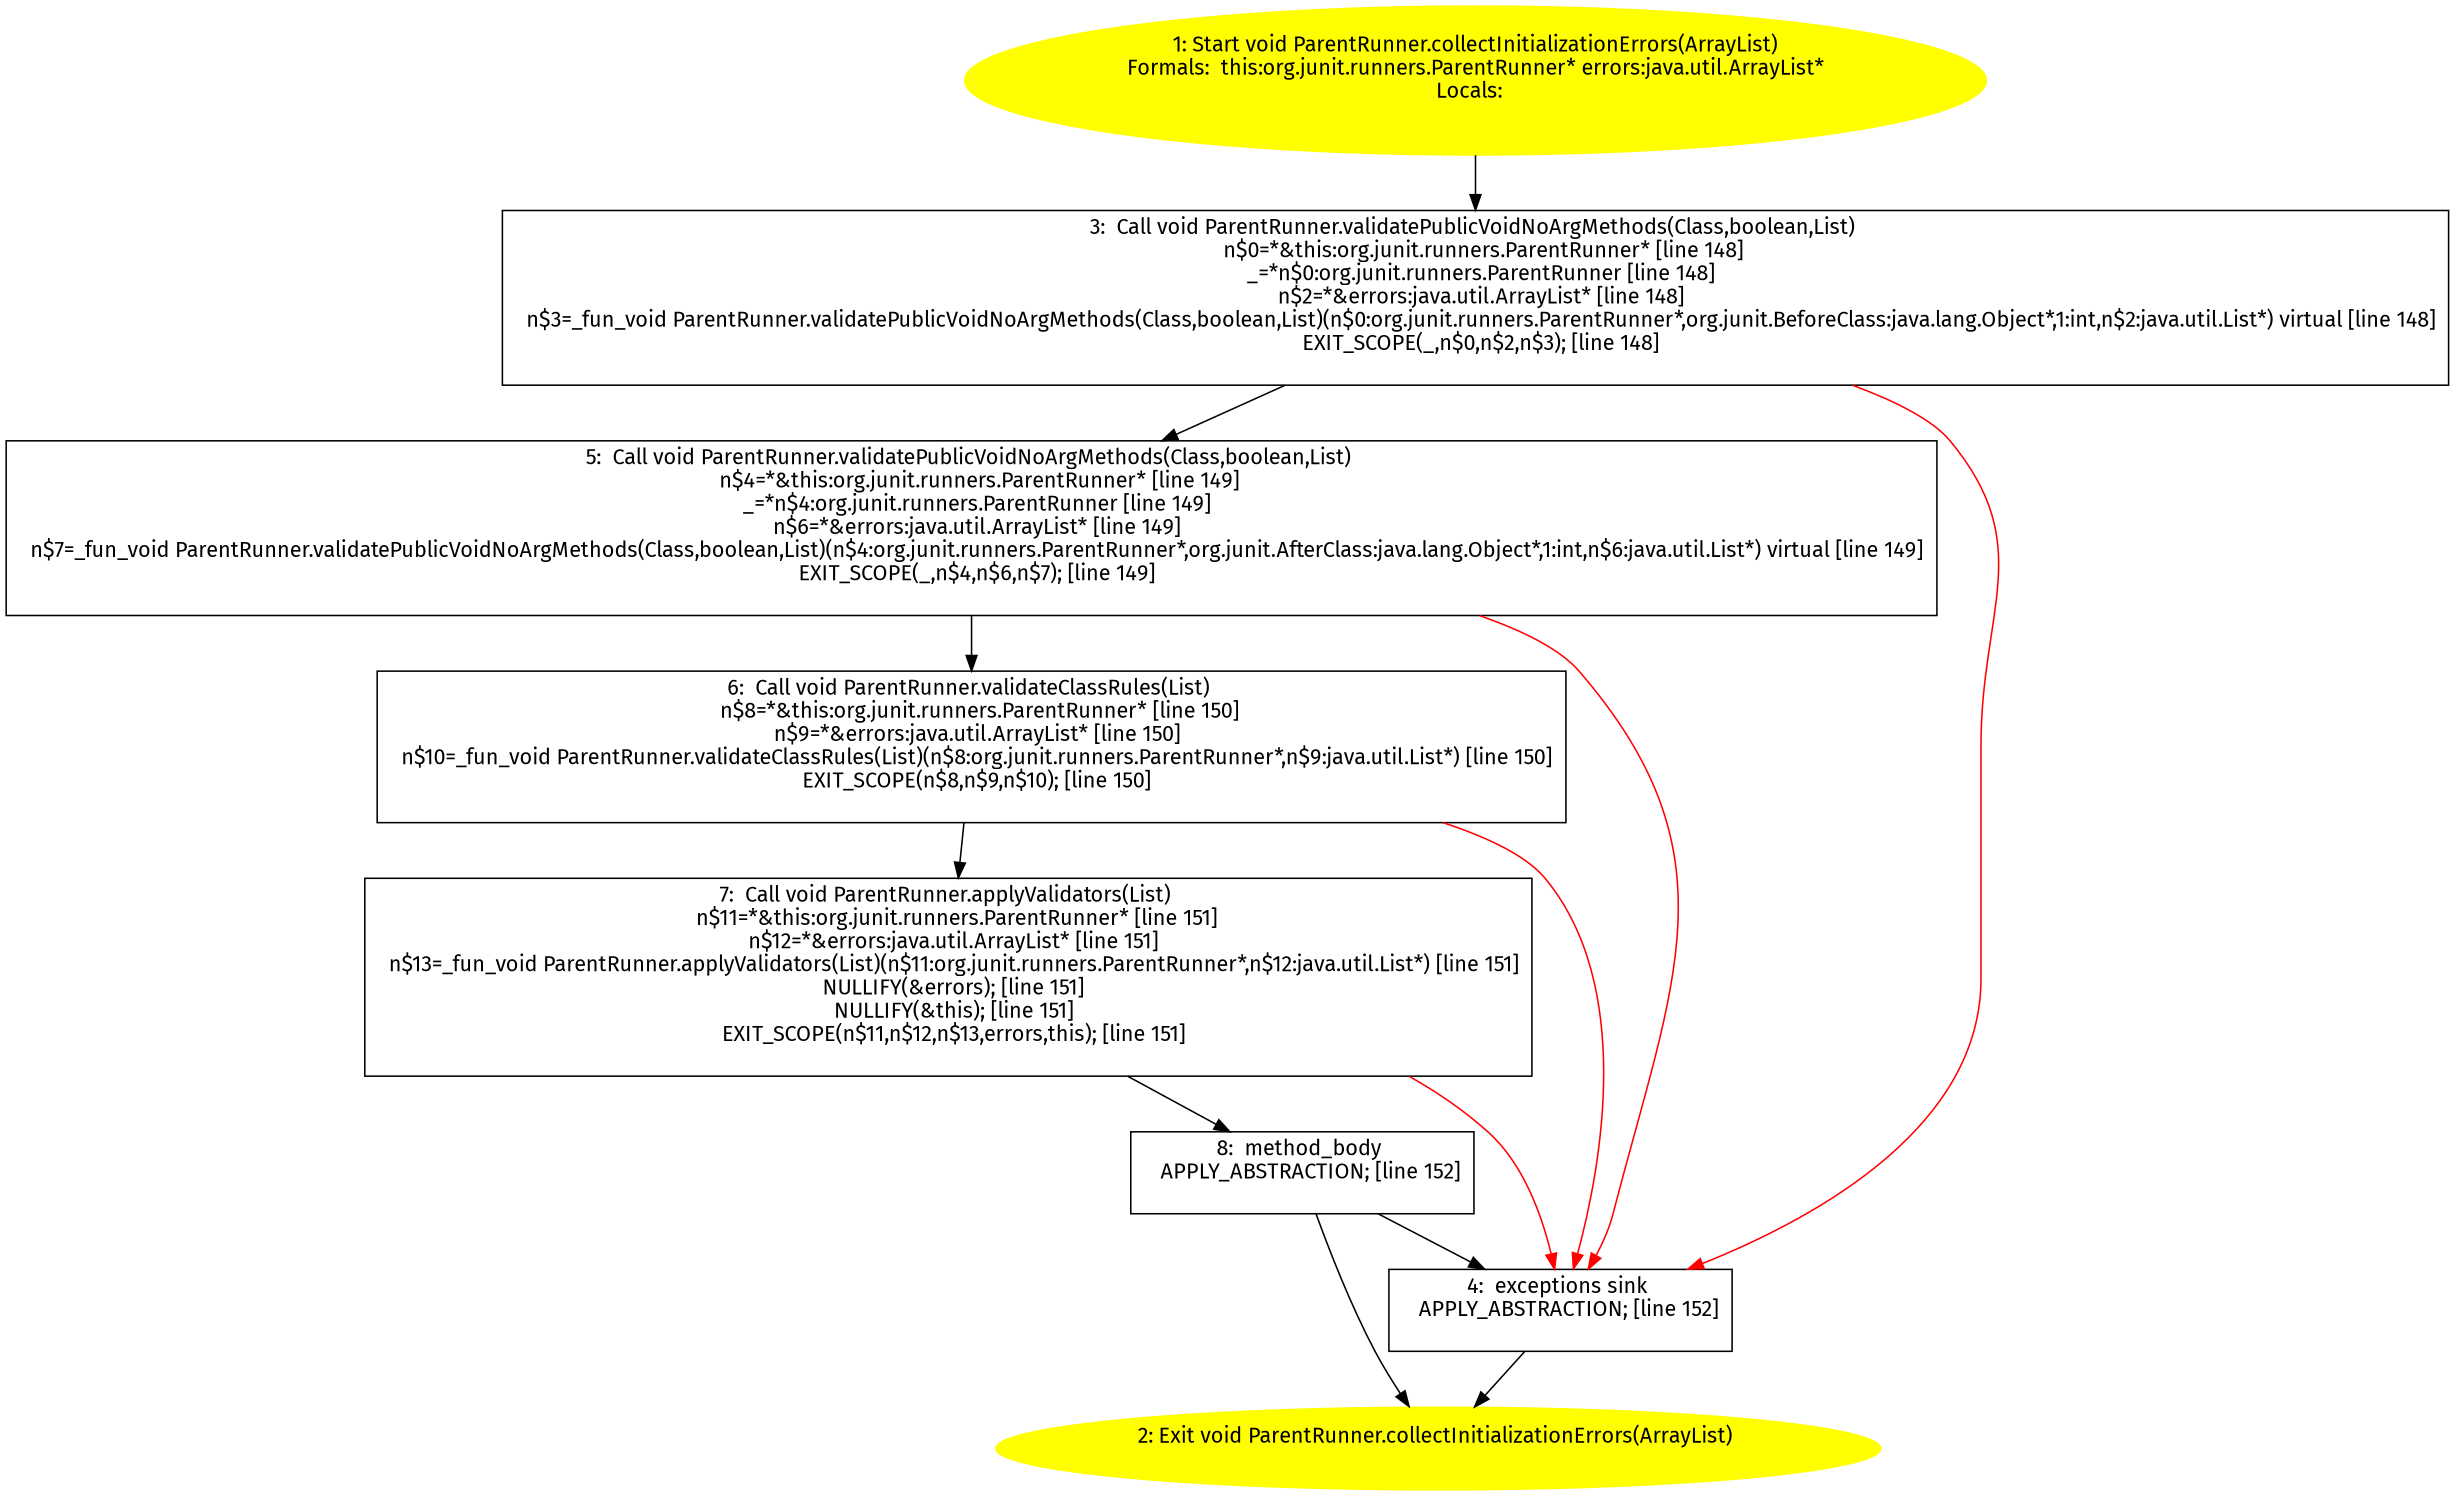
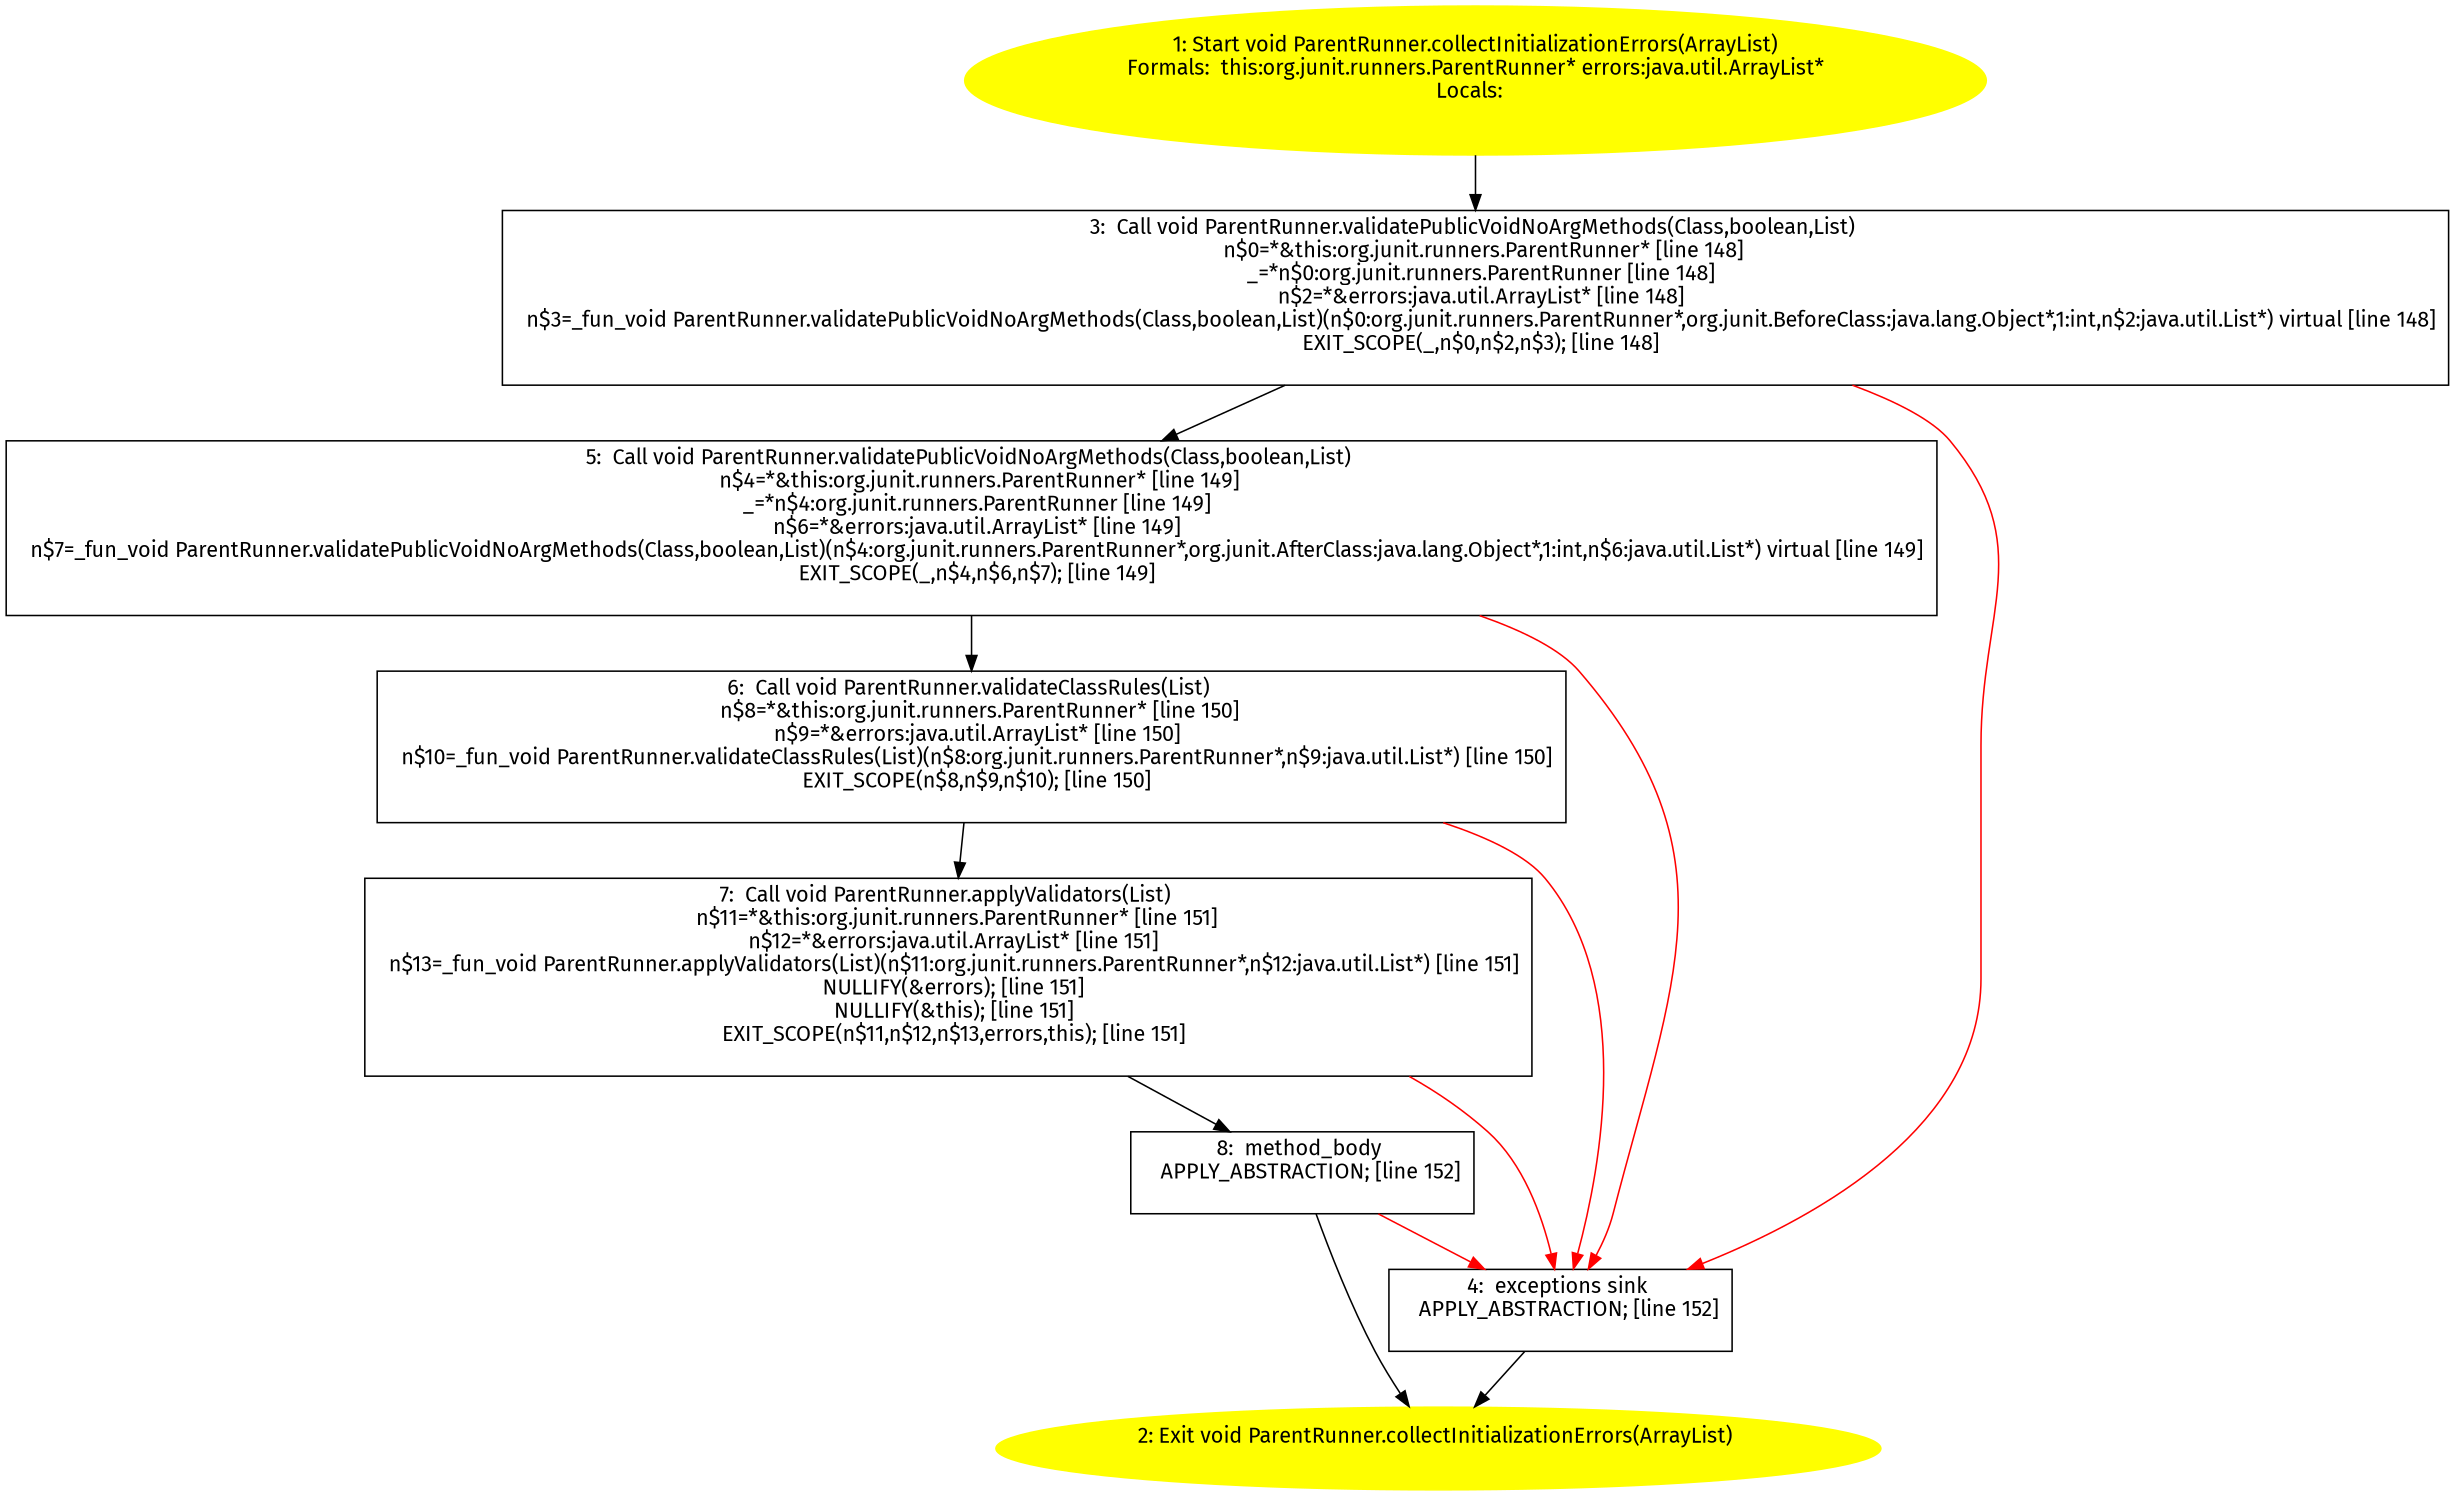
edge "8:  method_body APPLY_ABSTRACTION; [line 152]" -> "4:  exceptions sink APPLY_ABSTRACTION; [line 152]": color black -> red
